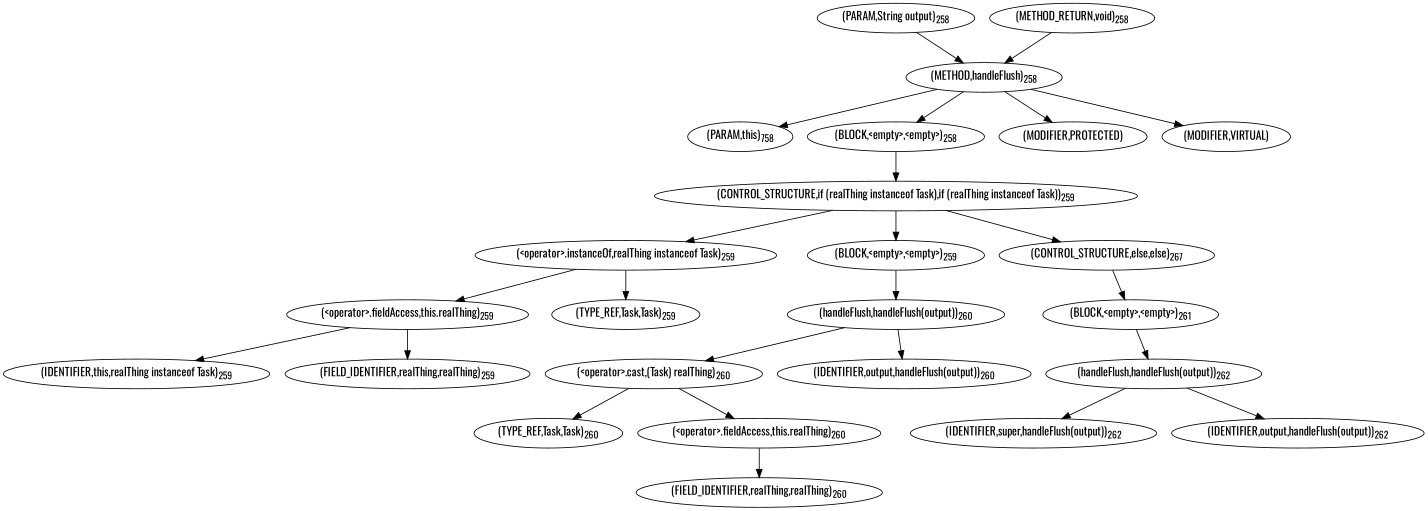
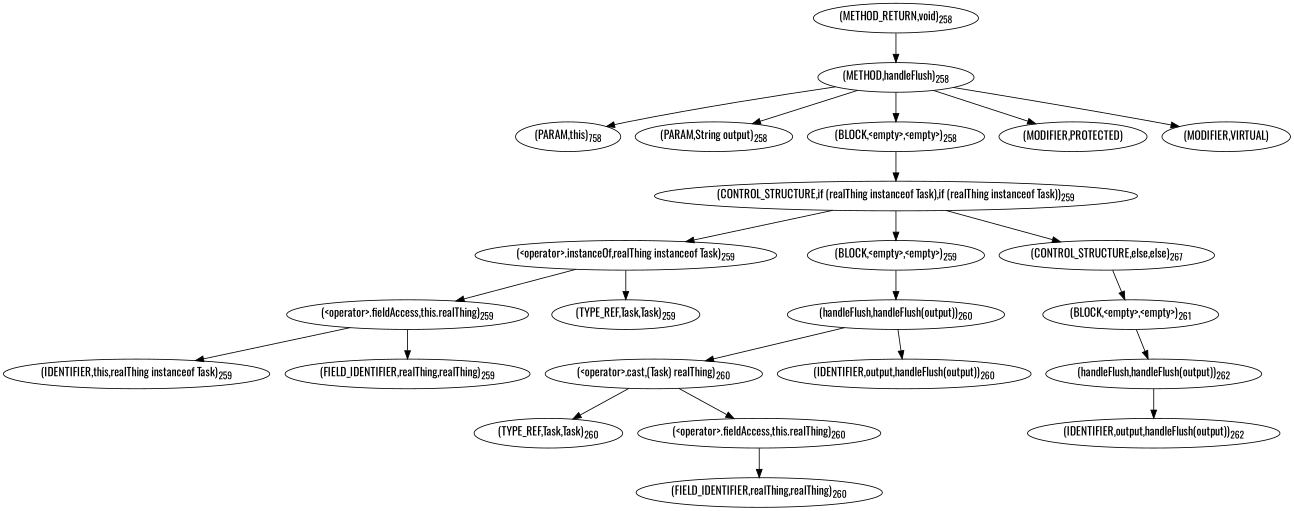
edge "(PARAM,String output)" -> "(METHOD,handleFlush)": reversed
node "(IDENTIFIER,super,handleFlush(output))": removed
